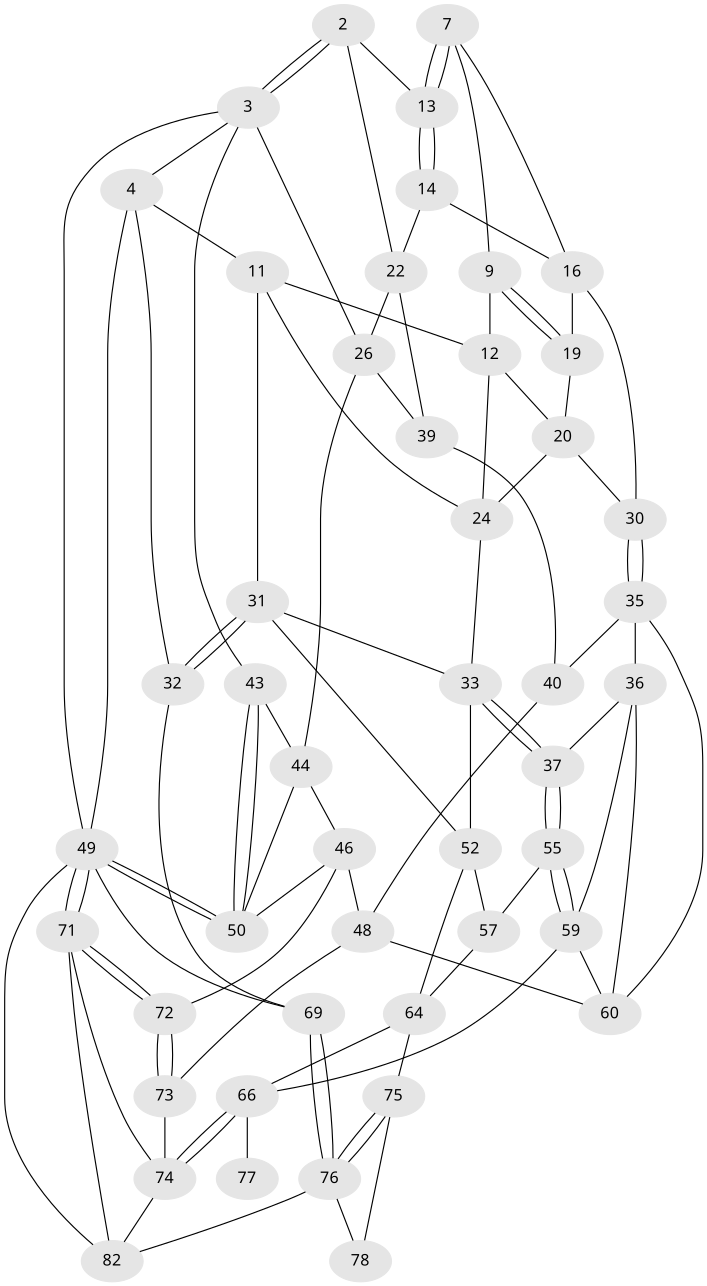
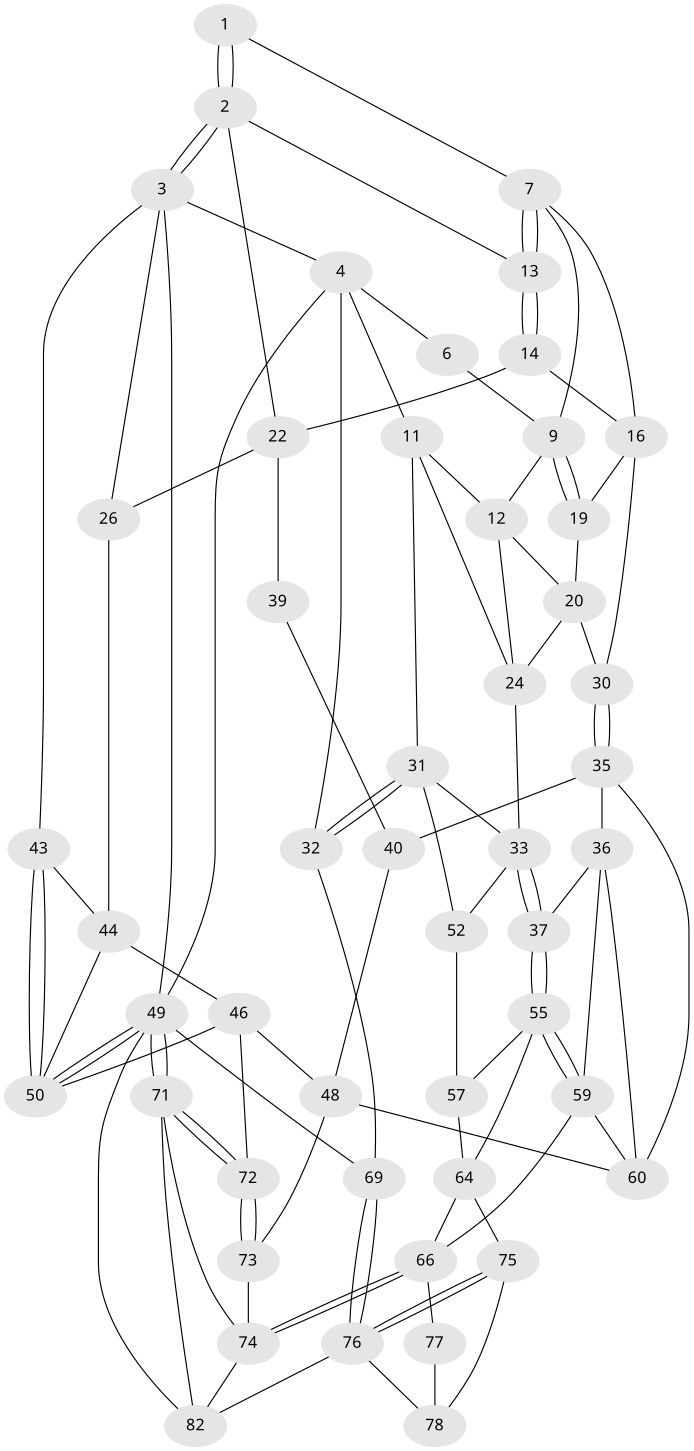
node "1": added
node "6": added
edge "26" -- "39": removed
edge "52" -- "64": now "55" -- "64"
edge "77" -- "78": added
